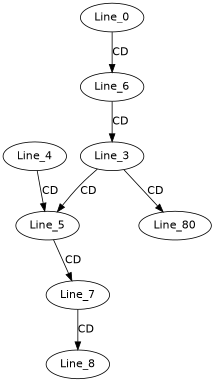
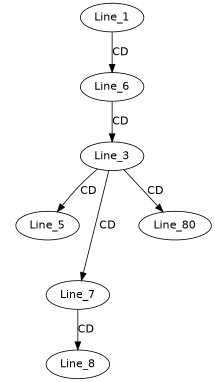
node "Line_0": label "Line_0" -> "Line_1"
node "Line_4": removed
edge "Line_5" -> "Line_7": now "Line_3" -> "Line_7"
